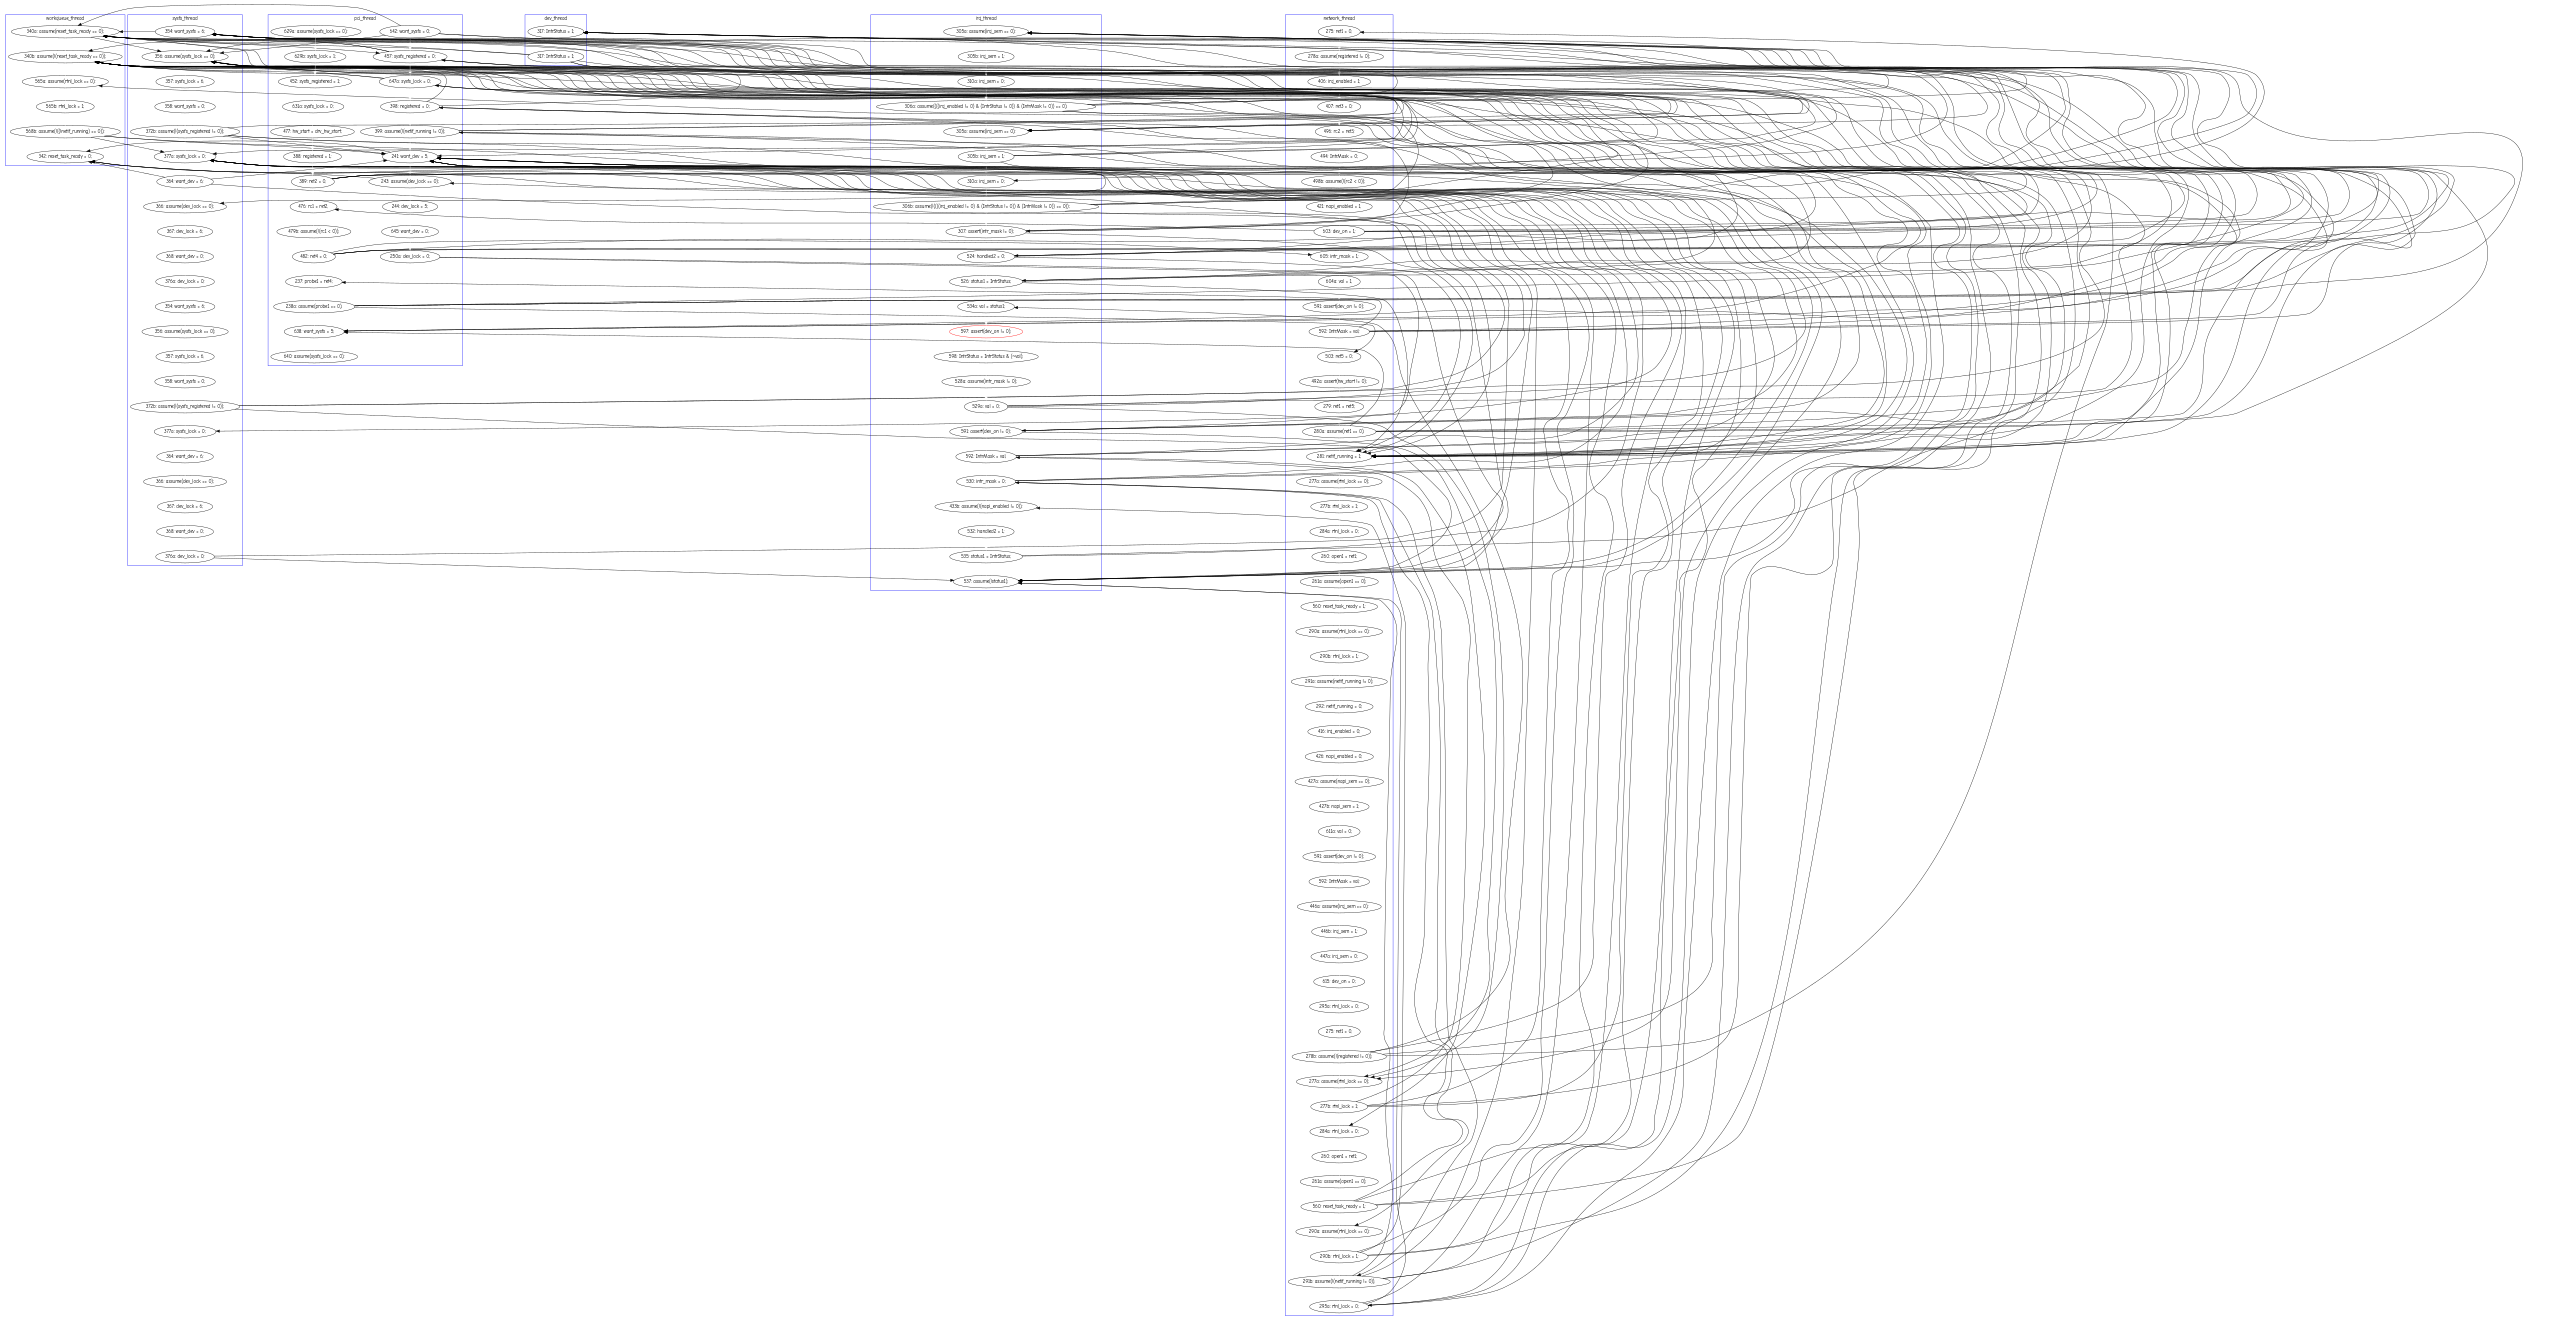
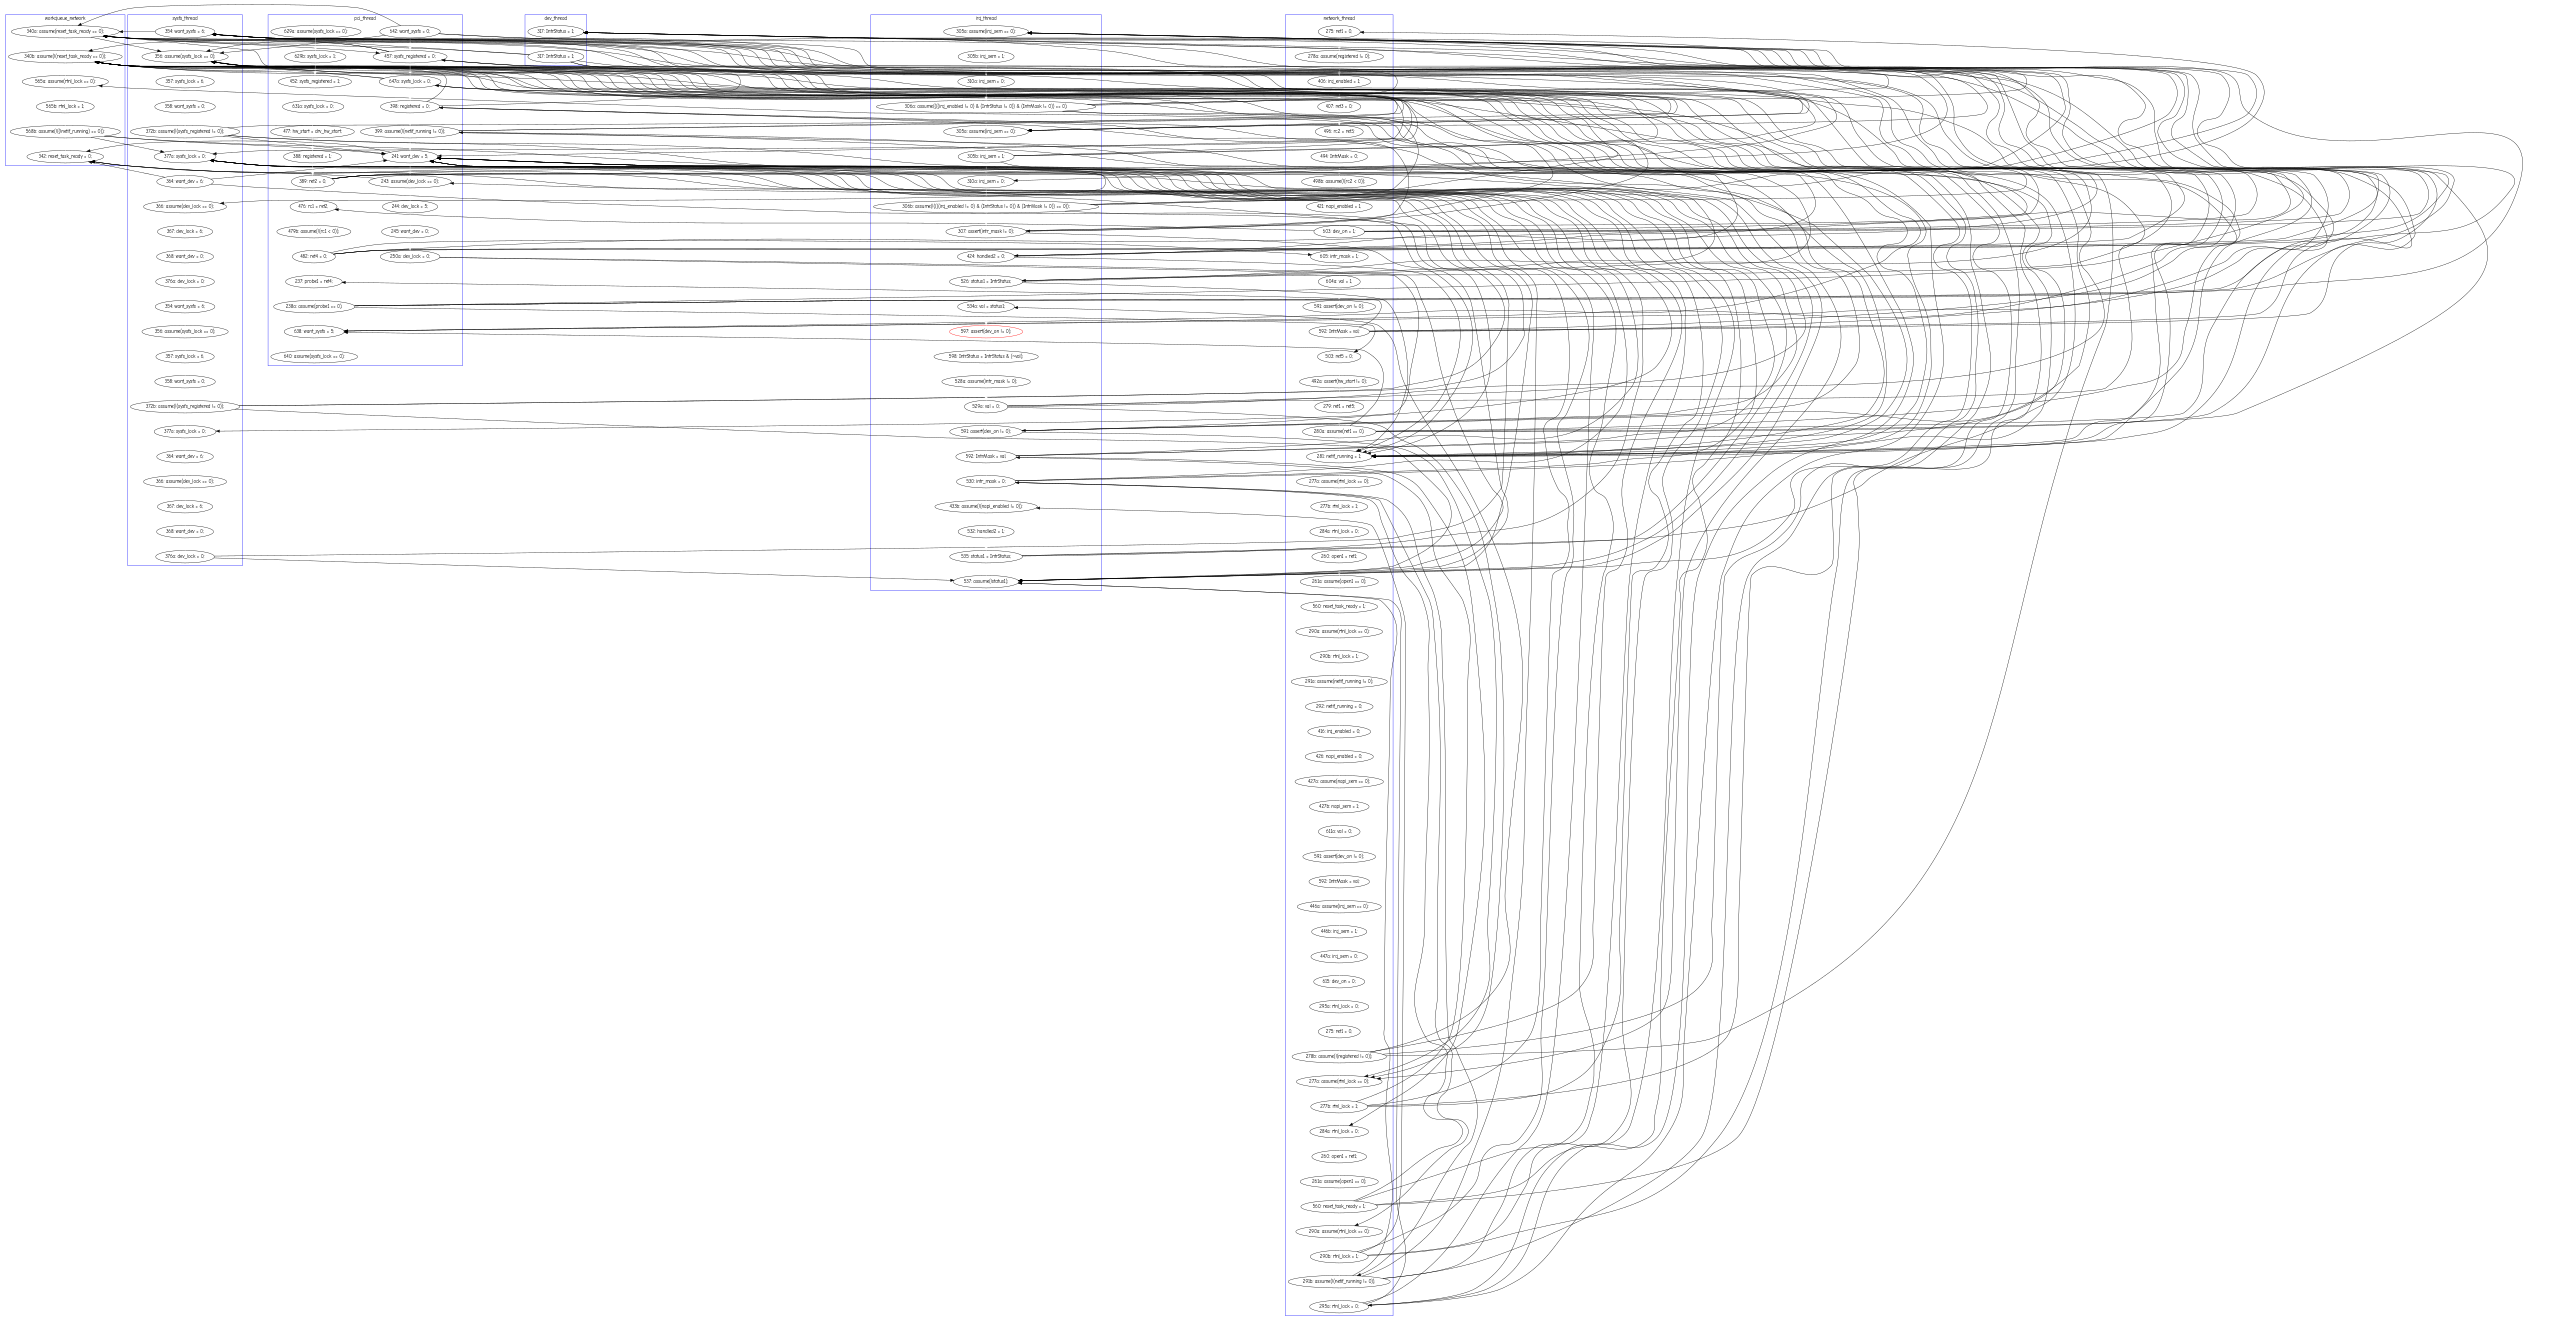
cluster "workqueue_thread": label "workqueue_thread" -> "workqueue_network"
edge "340a: assume(reset_task_ready == 0);" -> "281: netif_running = 1;": removed
node "645: want_dev = 0;": label "645: want_dev = 0;" -> "245: want_dev = 0;"
node "524: handled2 = 0;": label "524: handled2 = 0;" -> "424: handled2 = 0;"
edge "535: status1 = IntrStatus;" -> "241: want_dev = 5;": added
